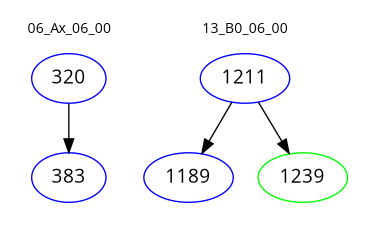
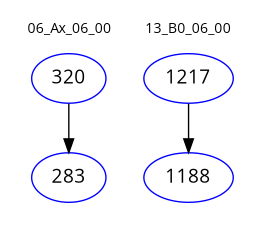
node "1211": label "1211" -> "1217"
node "383": label "383" -> "283"
node "1189": label "1189" -> "1188"
node "1239": removed
